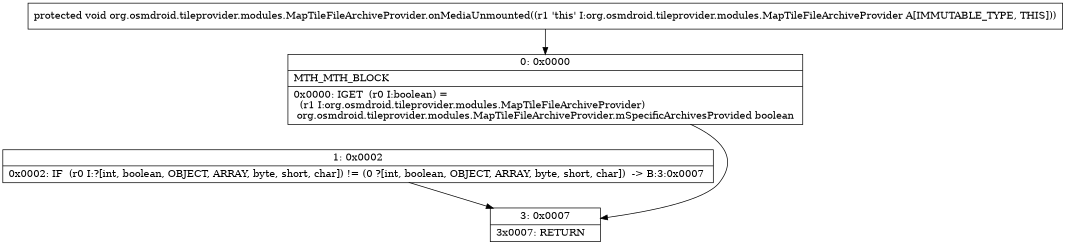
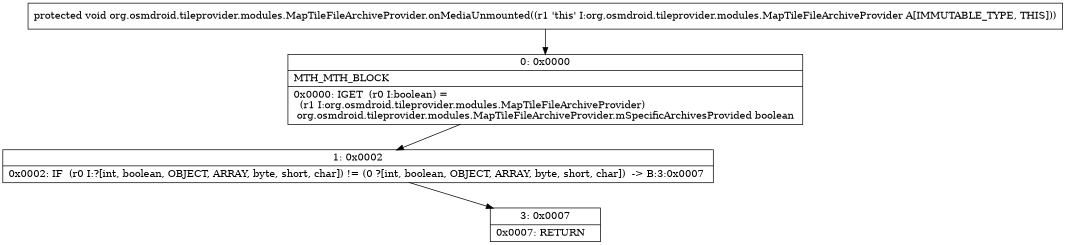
edge "0: 0x0000" -> "3: 0x0007": now "0: 0x0000" -> "1: 0x0002"
node "3: 0x0007": text "3x0007: RETURN" -> "0x0007: RETURN"
